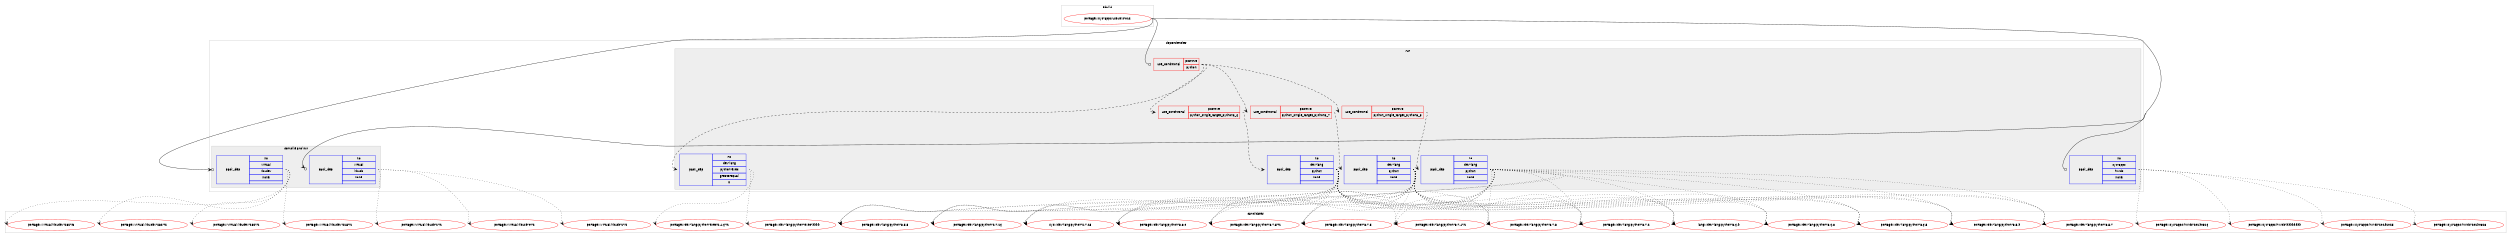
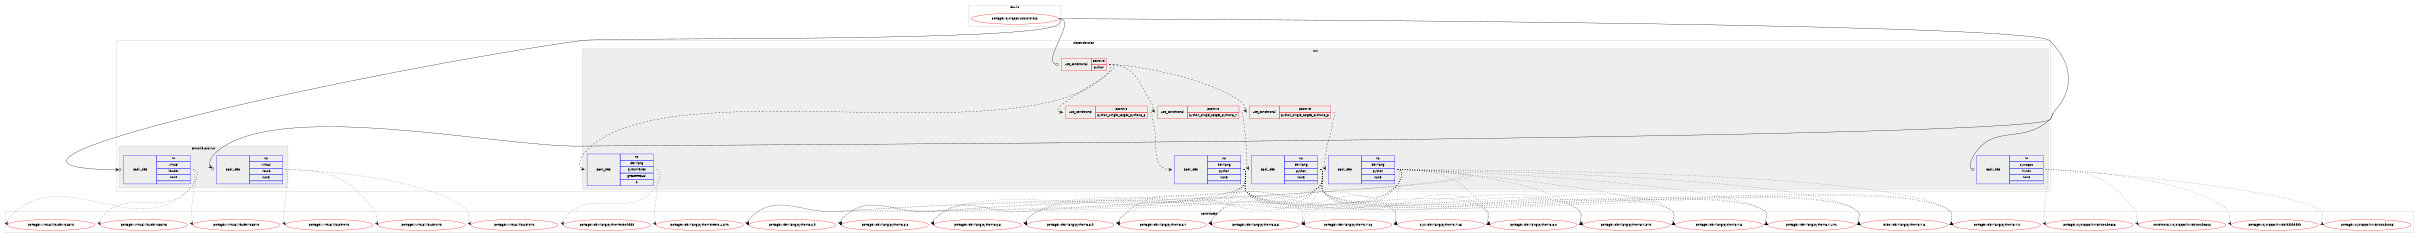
node "portage://virtual/libudev-232-r2": removed
node "portage://dev-lang/python-3.7.3": label "portage://dev-lang/python-3.7.3" -> "exec://dev-lang/python-3.7.3"
node "lang://dev-lang/python-3.6.9": label "lang://dev-lang/python-3.6.9" -> "portage://dev-lang/python-3.6.9"
node "portage://sys-apps/hwids-20190316": label "portage://sys-apps/hwids-20190316" -> "conditional://sys-apps/hwids-20190316"
